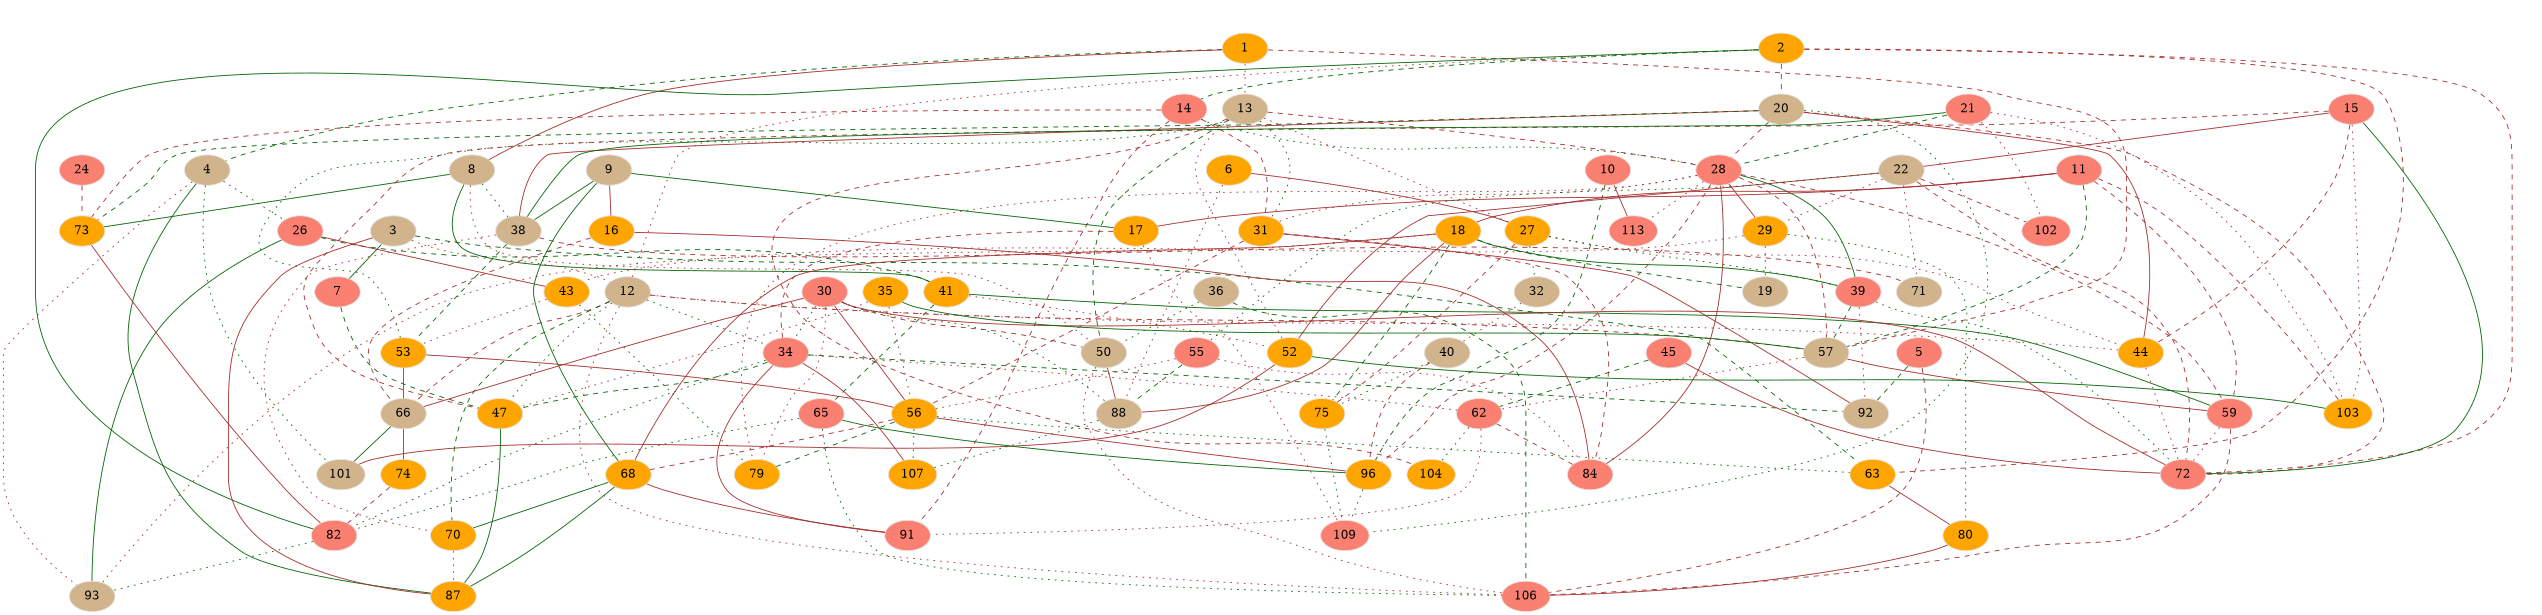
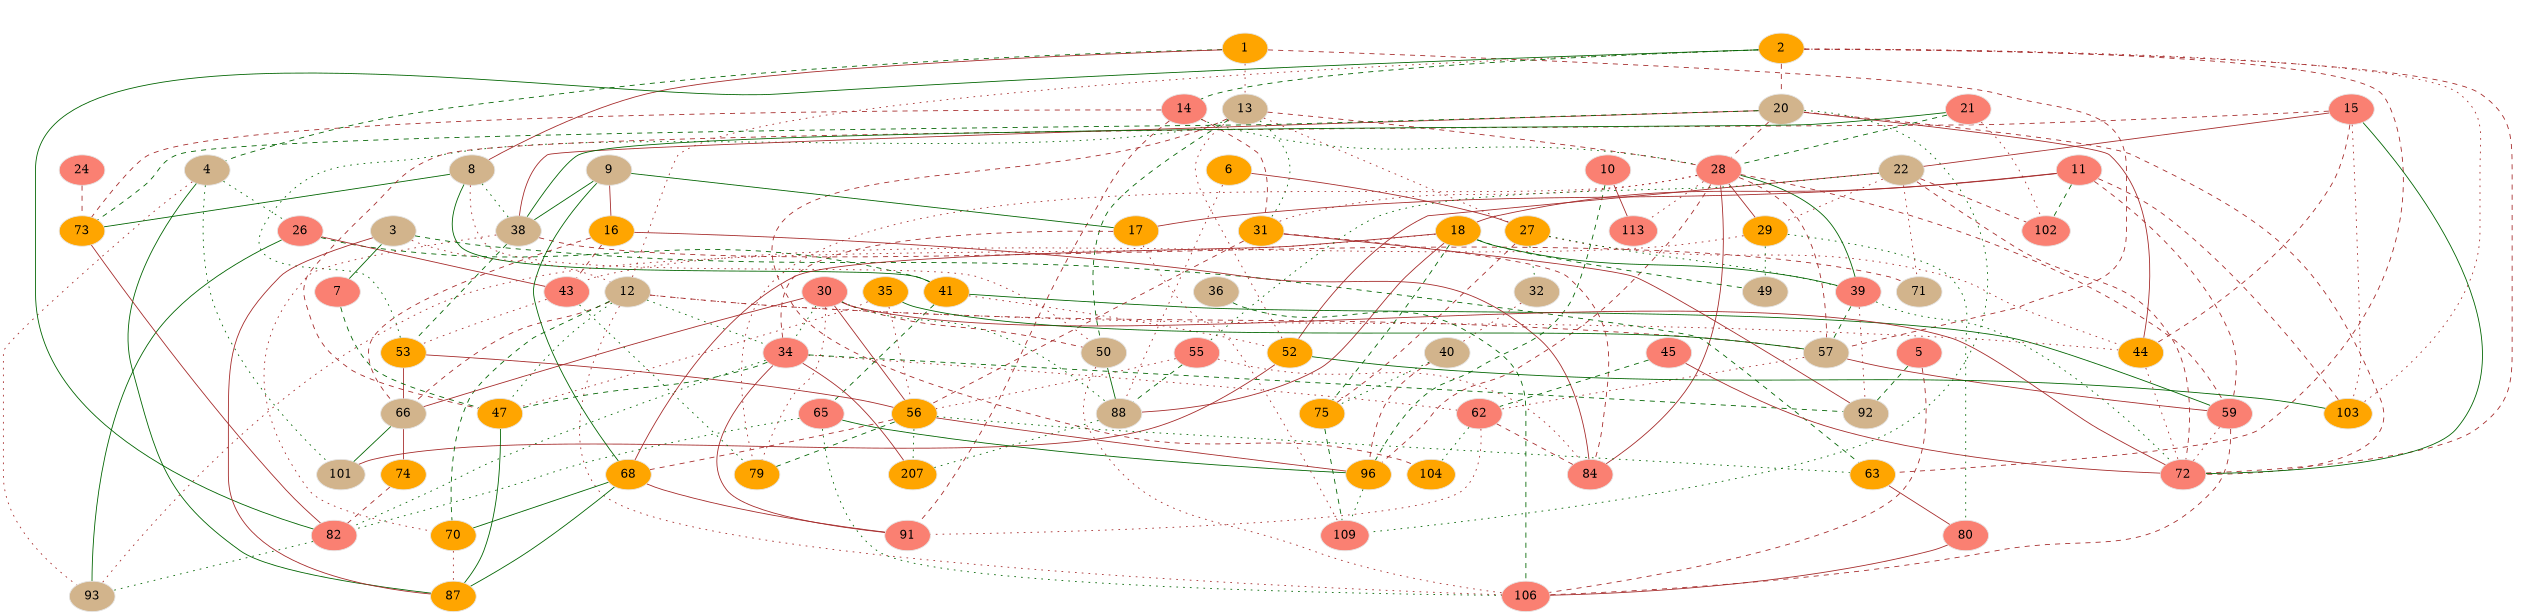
edge "21" -- "103": now "2" -- "103"
edge "16" -- "43": added
node "43": fillcolor orange -> salmon
node "19": label "19" -> "49"
edge "11" -- "57": now "11" -- "102"
edge "36" -- "50": removed
edge "50" -- "88": color brown -> darkgreen
node "107": label "107" -> "207"
edge "75" -- "109": style dotted -> dashed
node "80": fillcolor orange -> salmon
